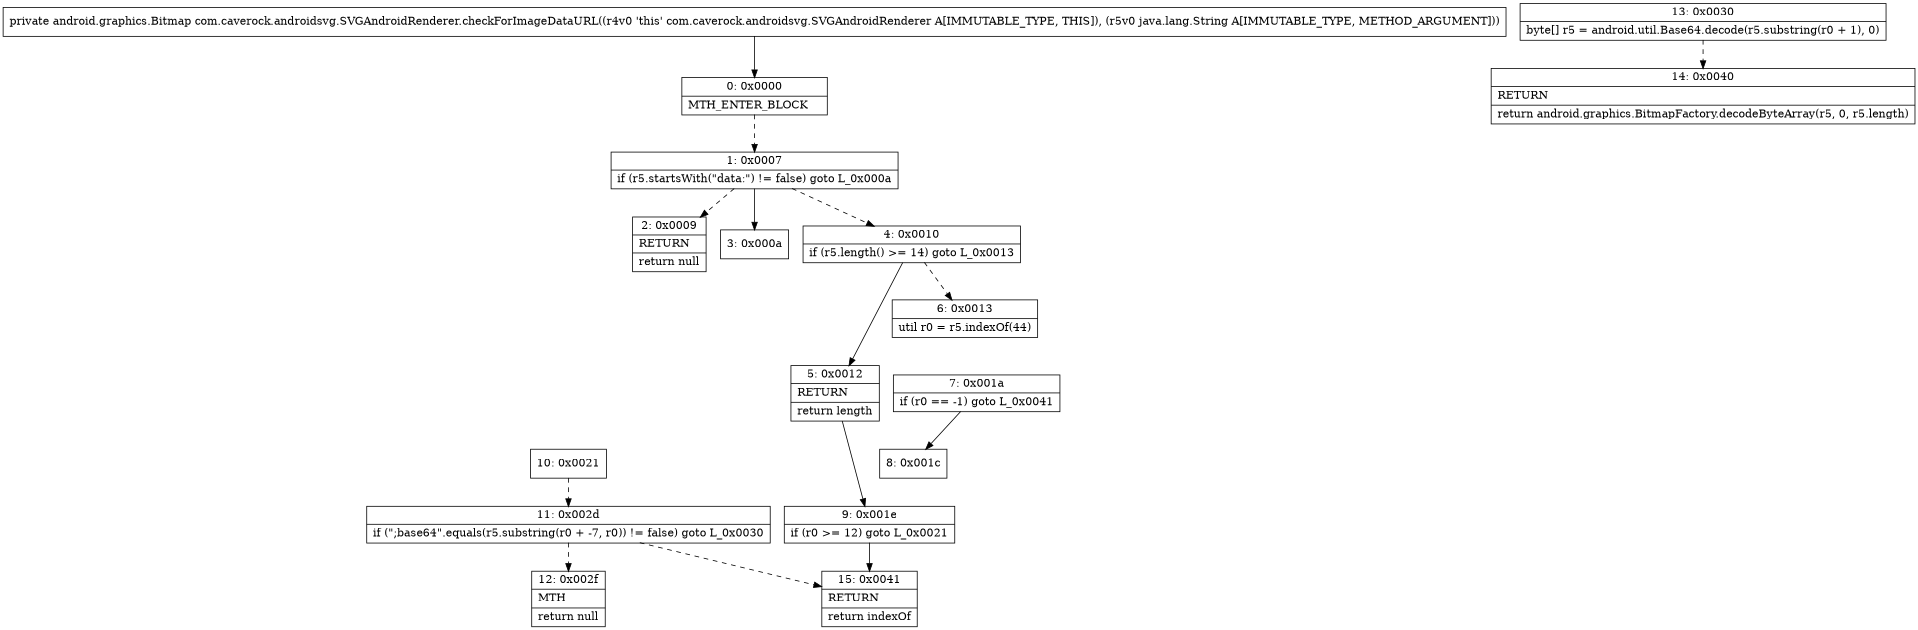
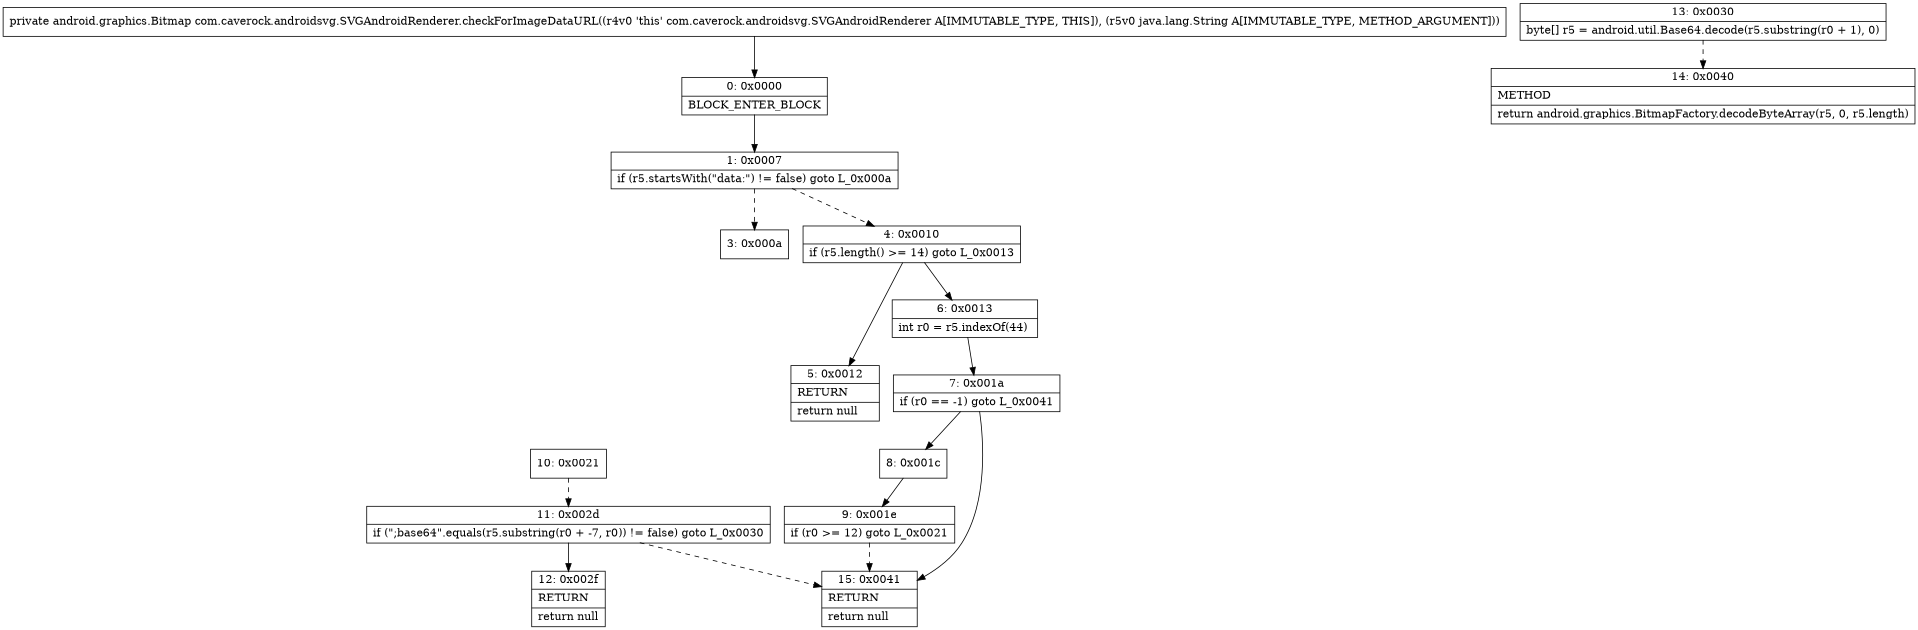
node "14: 0x0040": text "RETURN" -> "METHOD"
node "0: 0x0000": text "MTH_ENTER_BLOCK" -> "BLOCK_ENTER_BLOCK"
edge "0: 0x0000" -> "1: 0x0007": style dashed -> solid
edge "1: 0x0007" -> "3: 0x000a": style solid -> dashed
node "2: 0x0009": removed
edge "4: 0x0010" -> "6: 0x0013": style dashed -> solid
node "6: 0x0013": text "util r0 = r5.indexOf(44)" -> "int r0 = r5.indexOf(44)"
edge "6: 0x0013" -> "7: 0x001a": added
node "5: 0x0012": text "return length" -> "return null"
edge "5: 0x0012" -> "9: 0x001e": now "8: 0x001c" -> "9: 0x001e"
edge "7: 0x001a" -> "15: 0x0041": added
edge "11: 0x002d" -> "12: 0x002f": style dashed -> solid
edge "9: 0x001e" -> "15: 0x0041": style solid -> dashed
node "12: 0x002f": text "MTH" -> "RETURN"
node "15: 0x0041": text "return indexOf" -> "return null"
